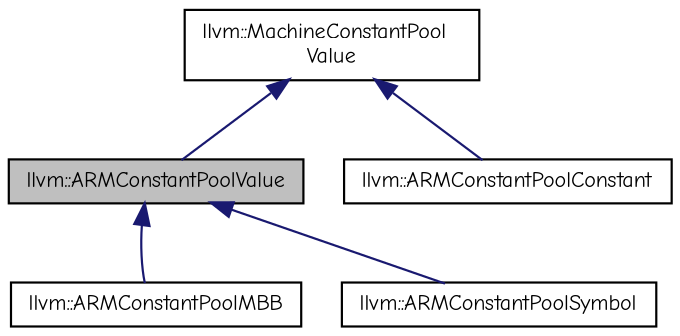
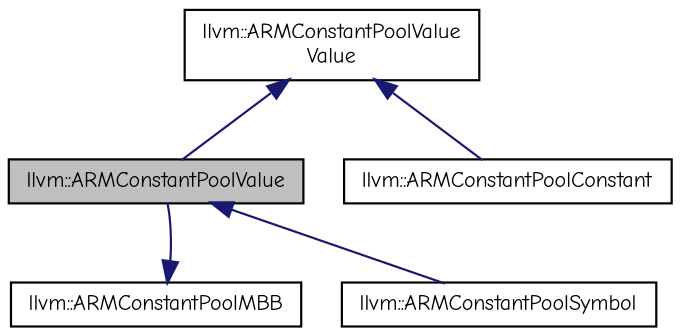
node "llvm::MachineConstantPool Value": label "llvm::MachineConstantPool Value" -> "llvm::ARMConstantPoolValue Value"
edge "llvm::ARMConstantPoolMBB" -> "llvm::ARMConstantPoolValue": reversed
